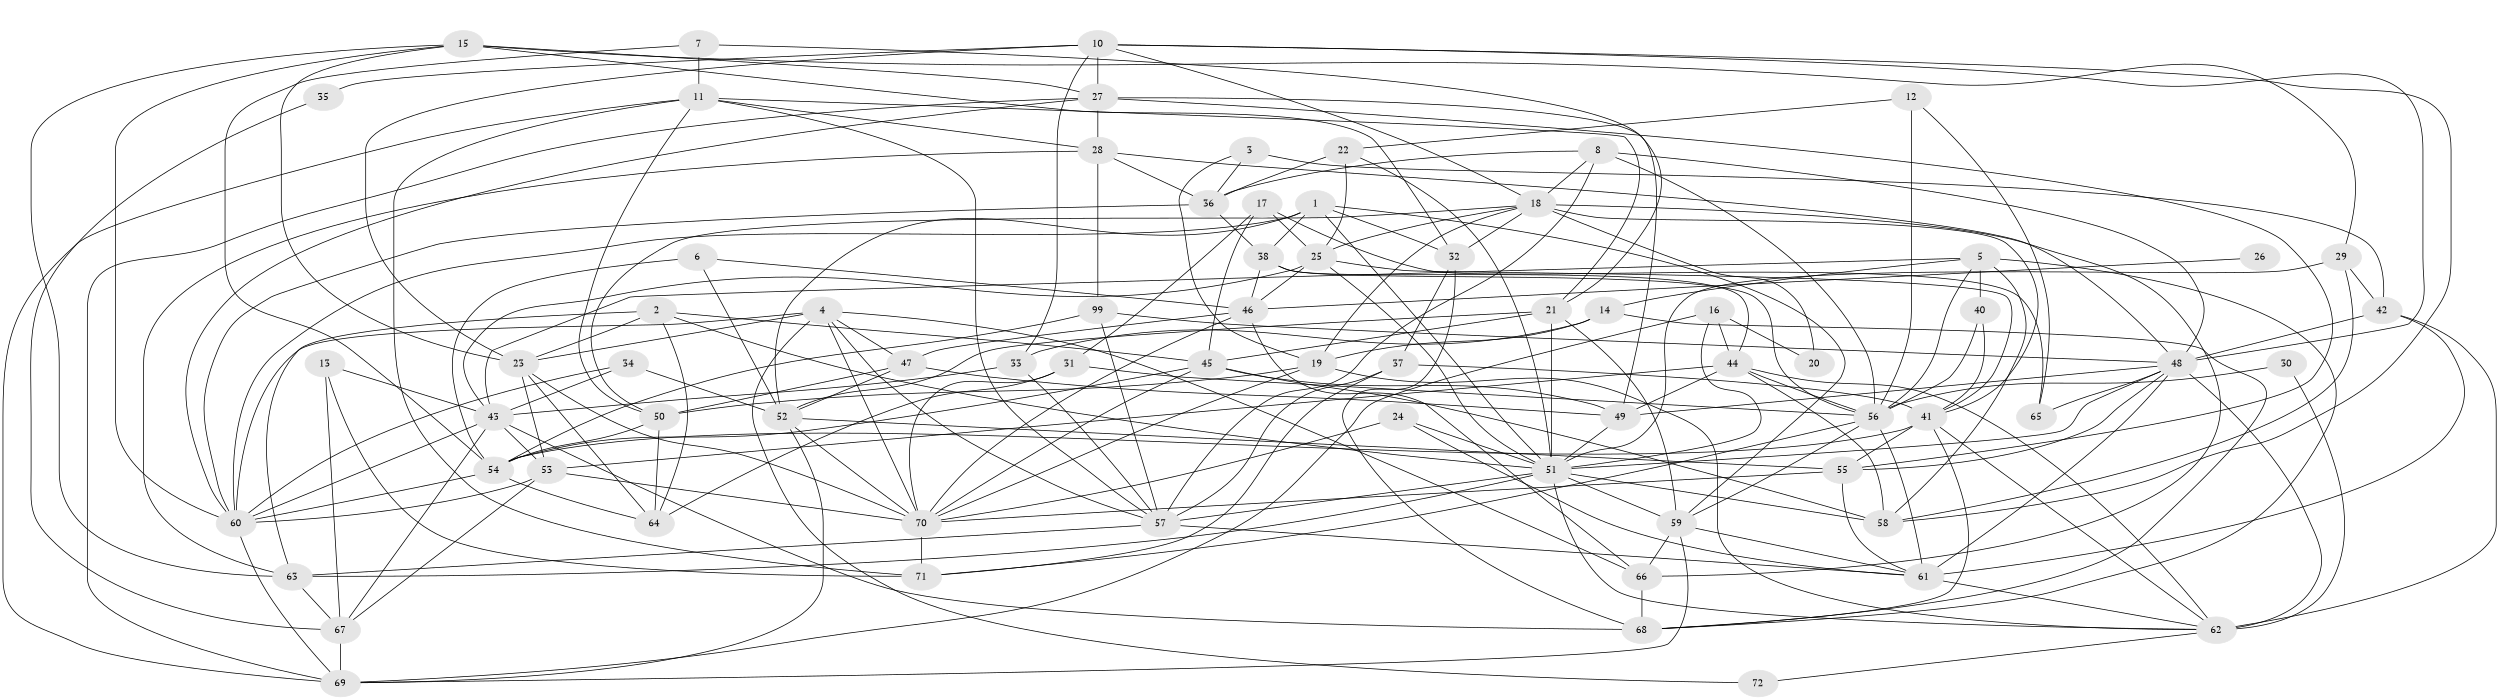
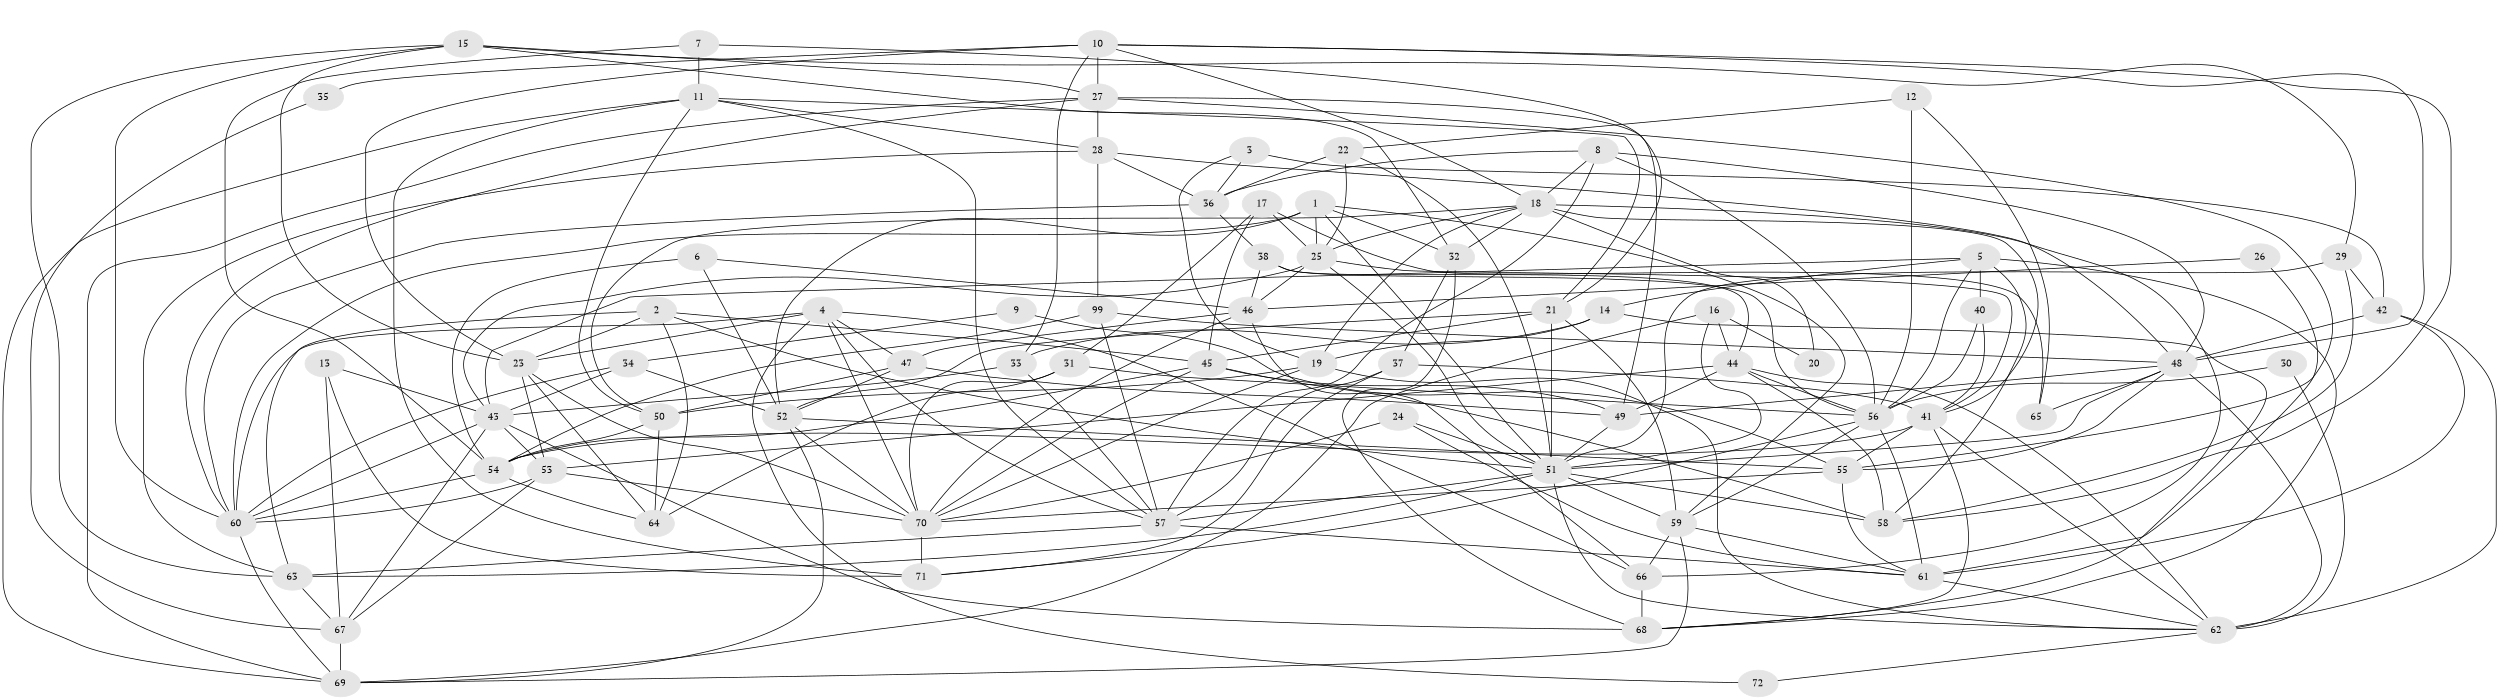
edge "1" -- "38": now "1" -- "25"
node "9": added
edge "48" -- "61": now "26" -- "61"
